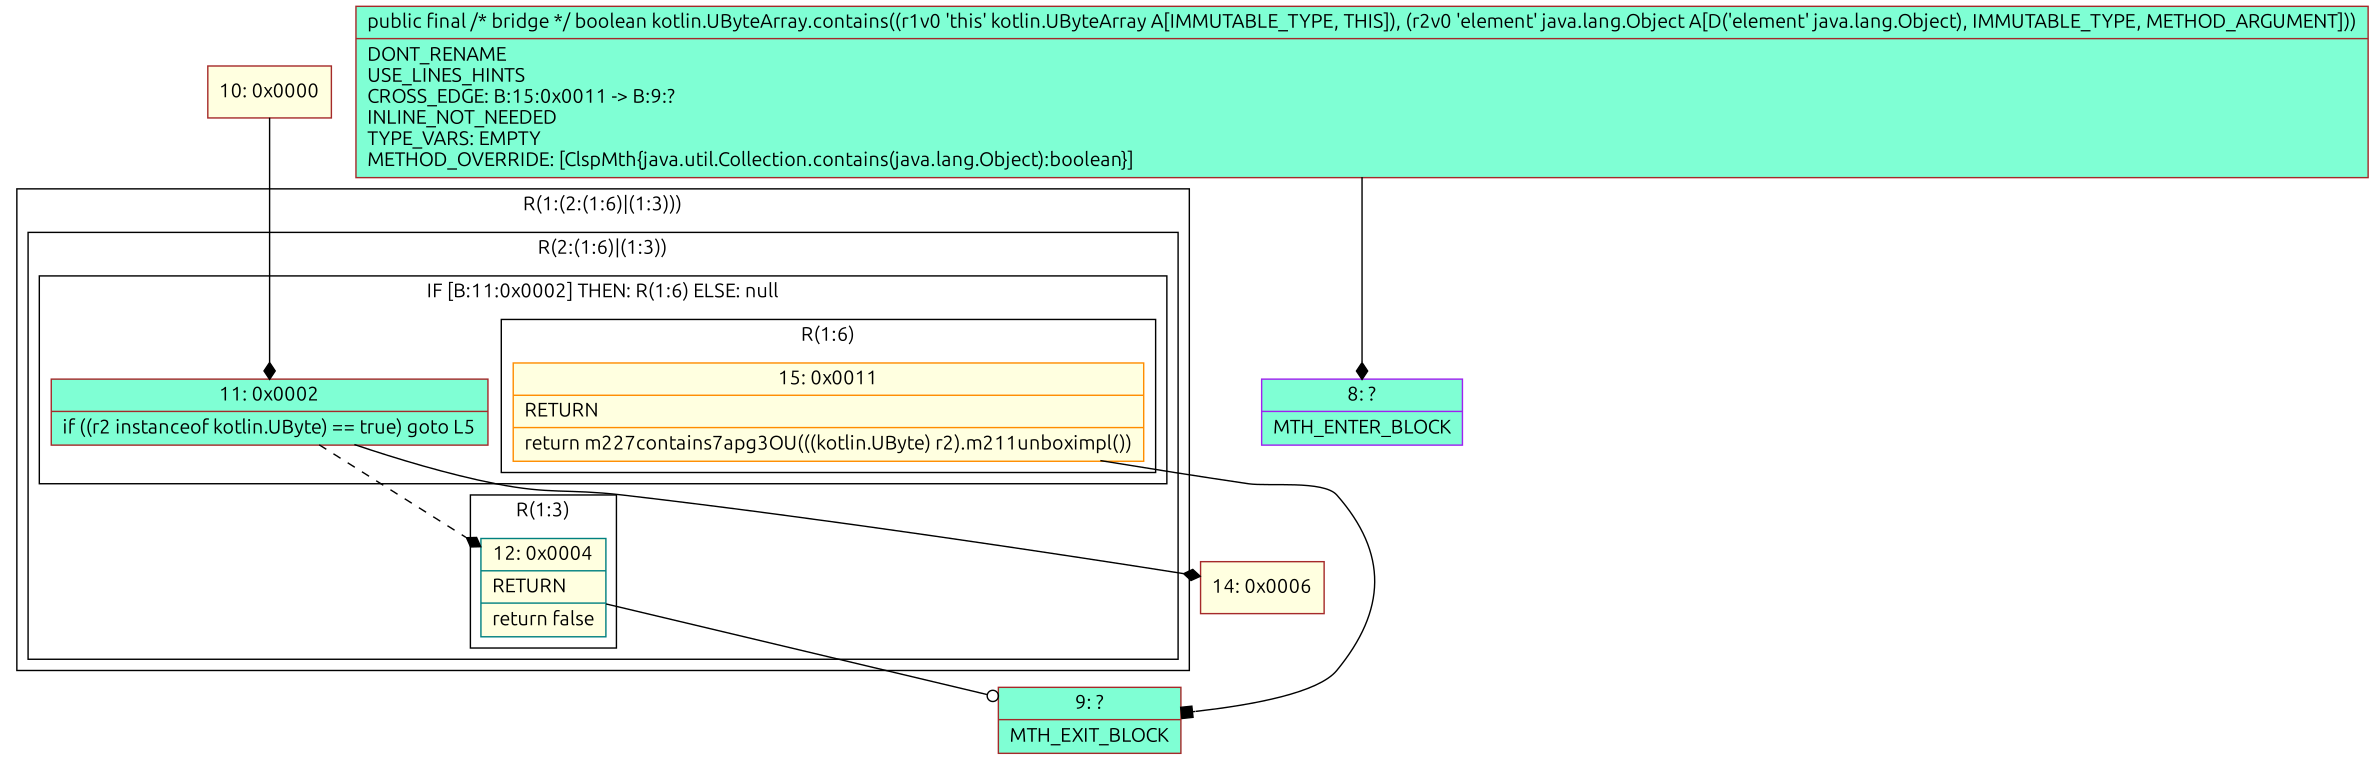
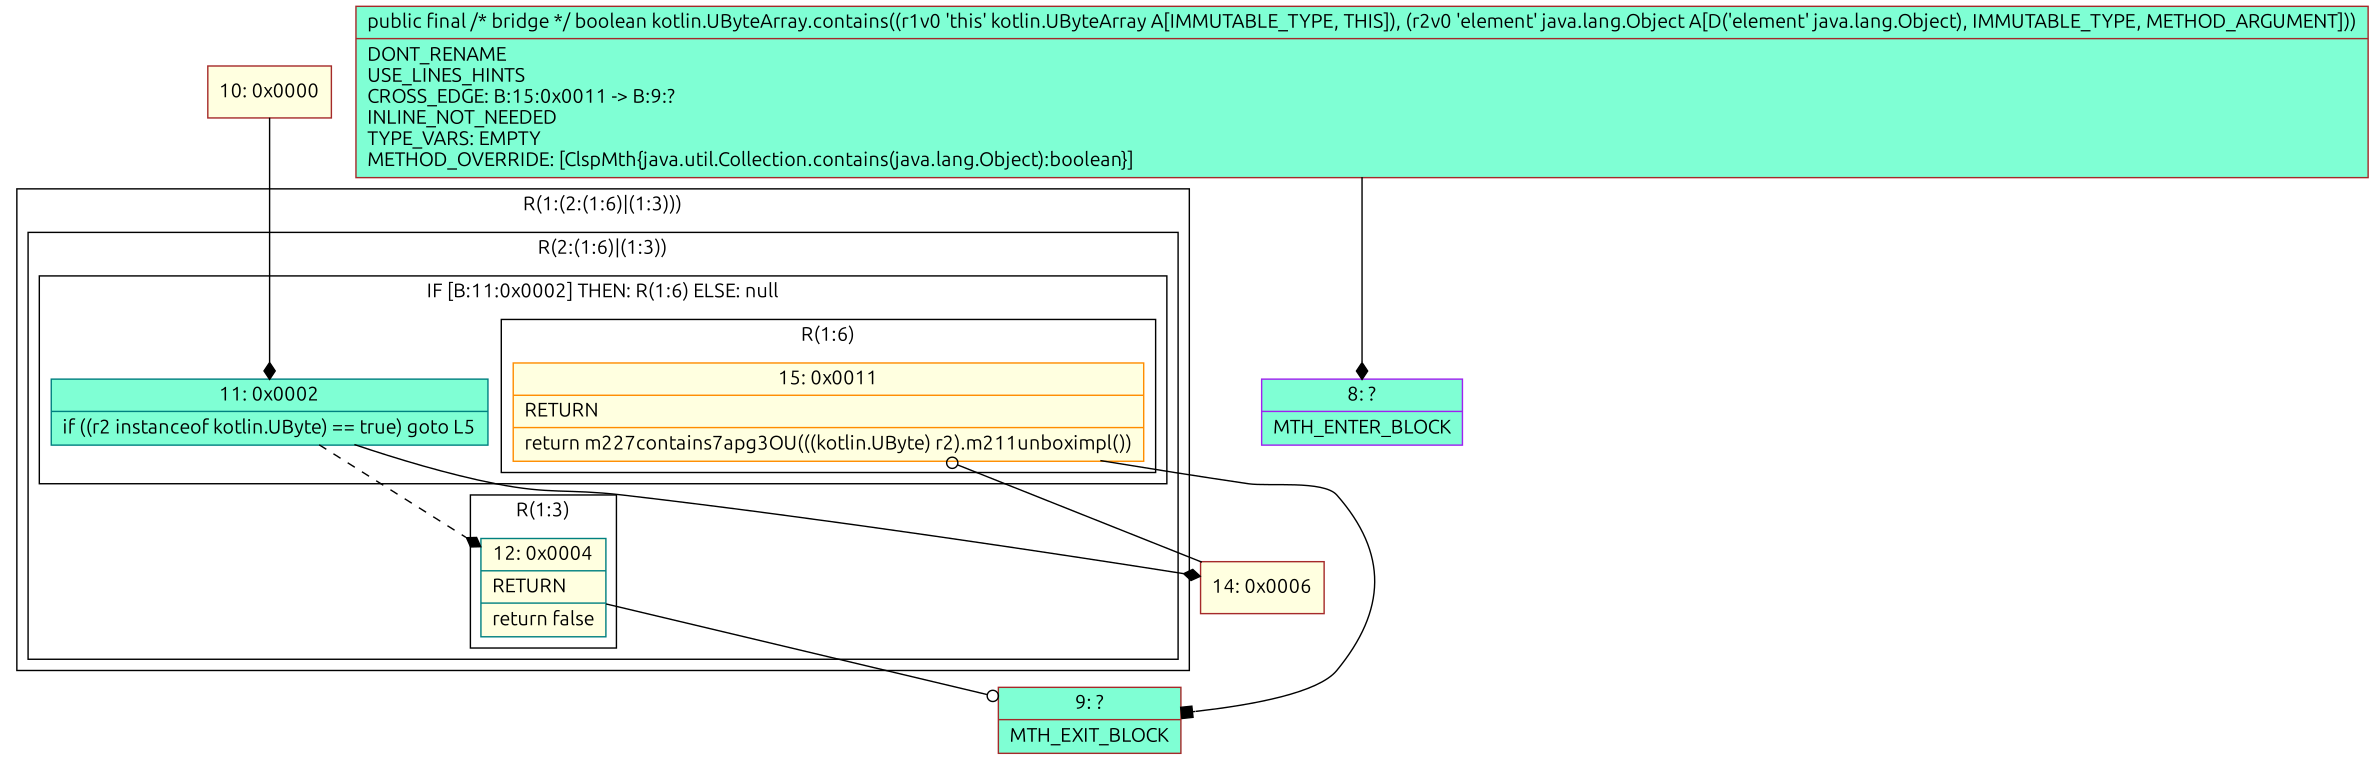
node "11: 0x0002": color brown -> teal
edge "14: 0x0006" -> "15: 0x0011": added
